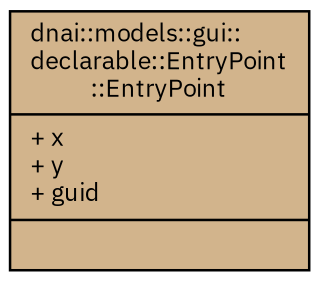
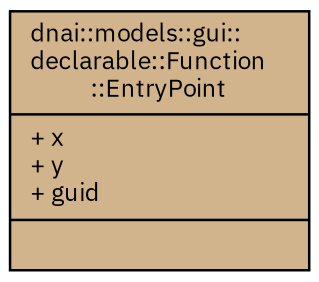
node "dnai::models::gui::": text "declarable::EntryPoint" -> "declarable::Function"
